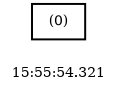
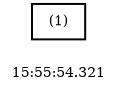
node "(0)": label "(0)" -> "(1)"
